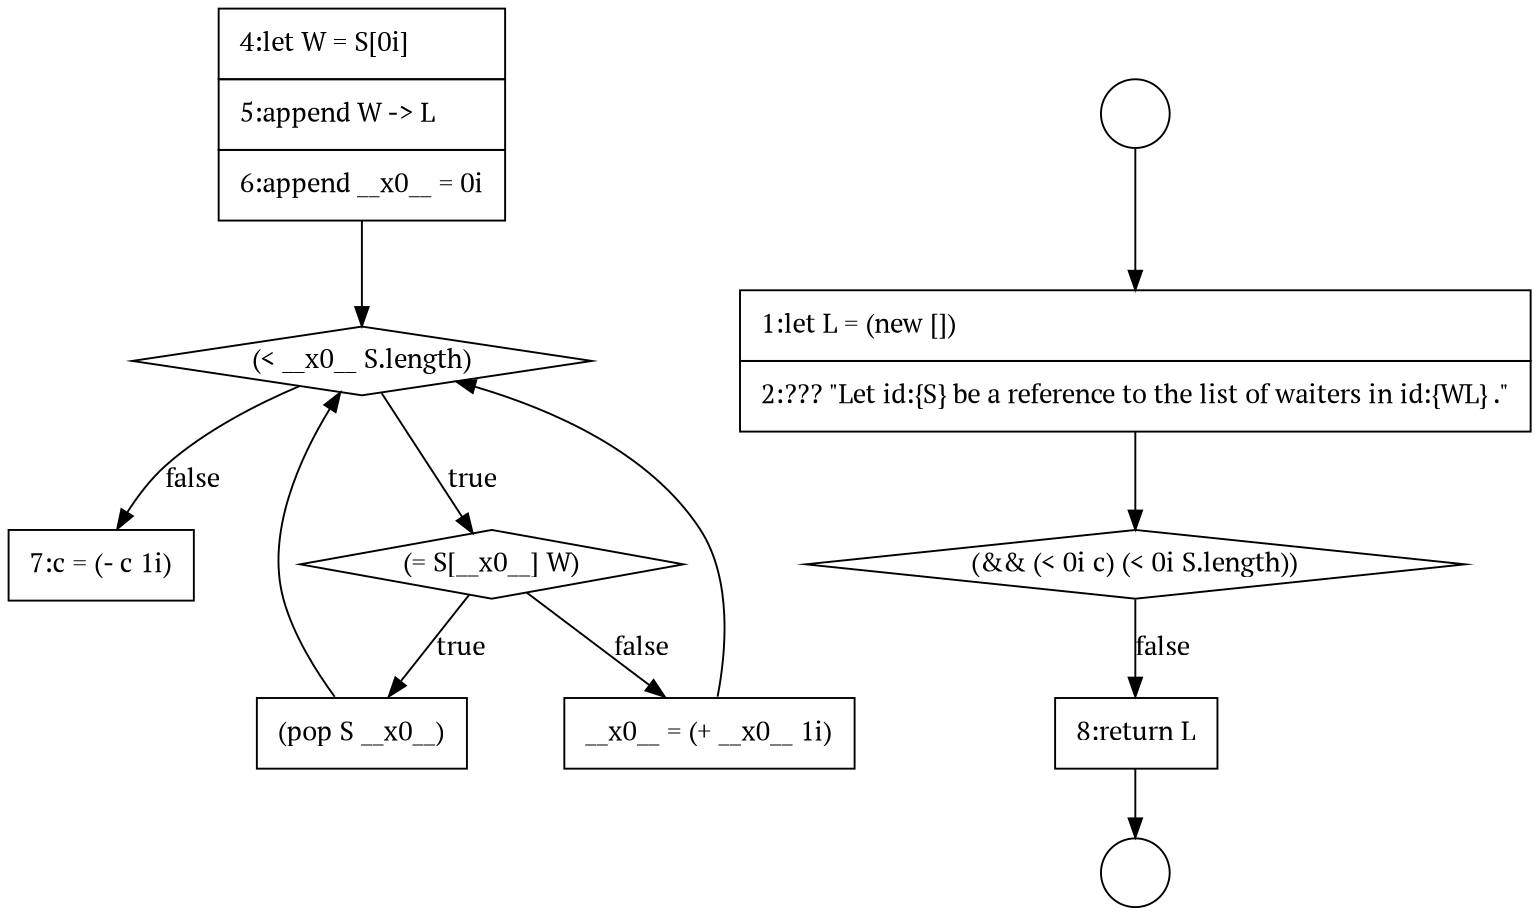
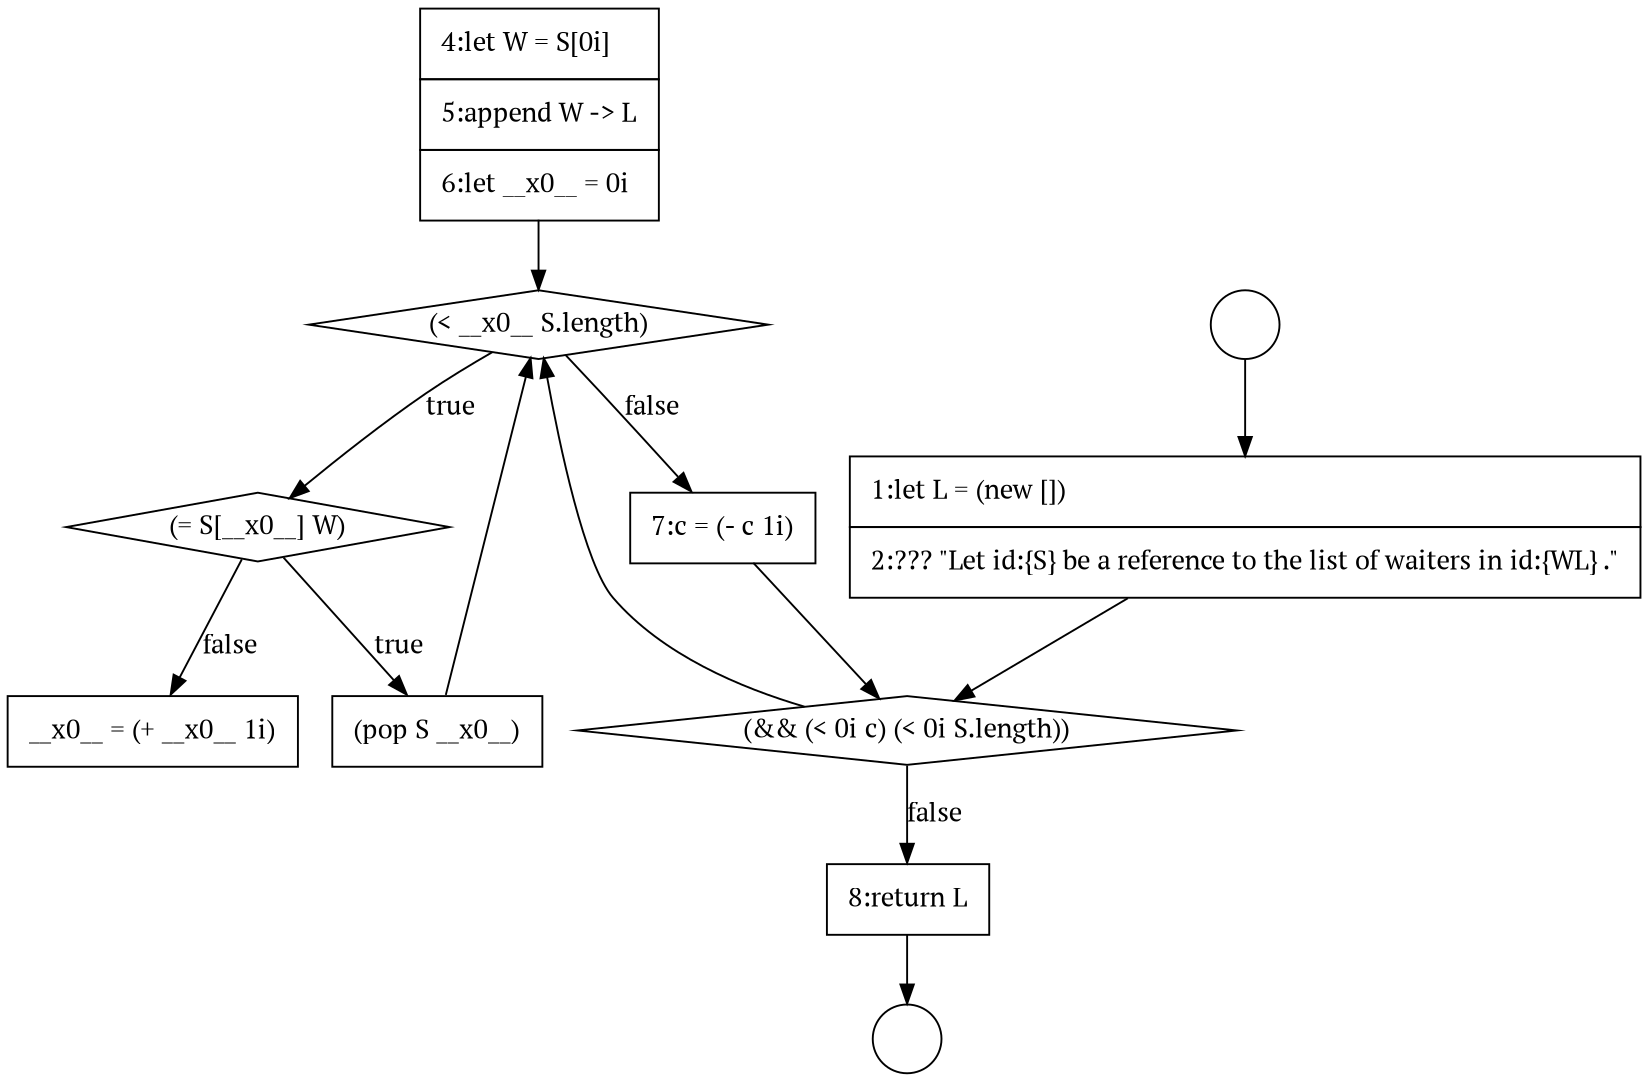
node "4:let W = S[0i]": text "6:append __x0__ = 0i" -> "6:let __x0__ = 0i"
edge "__x0__ = (+ __x0__ 1i)" -> "(< __x0__ S.length)": now "(&& (< 0i c) (< 0i S.length))" -> "(< __x0__ S.length)"
edge "7:c = (- c 1i)" -> "(&& (< 0i c) (< 0i S.length))": added
